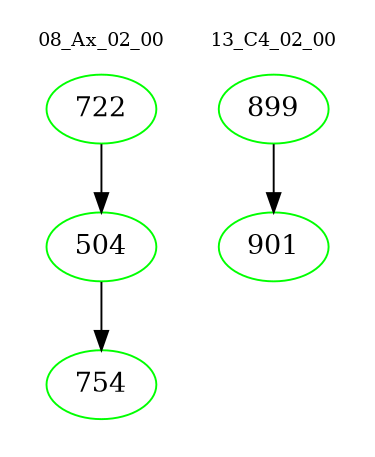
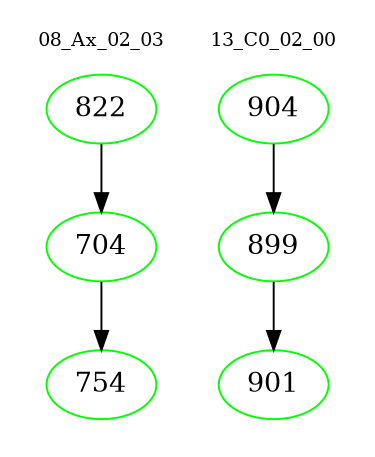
cluster "08_Ax_02_00": label "08_Ax_02_00" -> "08_Ax_02_03"
cluster "13_C4_02_00": label "13_C4_02_00" -> "13_C0_02_00"
node "722": label "722" -> "822"
node "904": added
node "504": label "504" -> "704"
